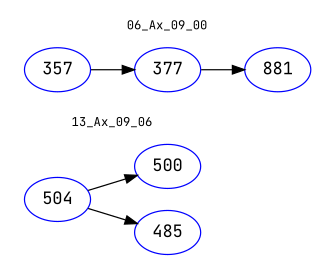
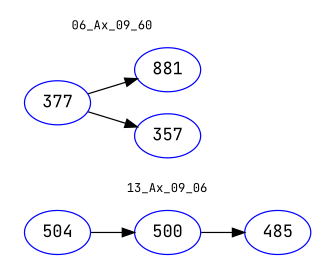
cluster "06_Ax_09_00": label "06_Ax_09_00" -> "06_Ax_09_60"
edge "357" -> "377": reversed
edge "504" -> "485": now "500" -> "485"
